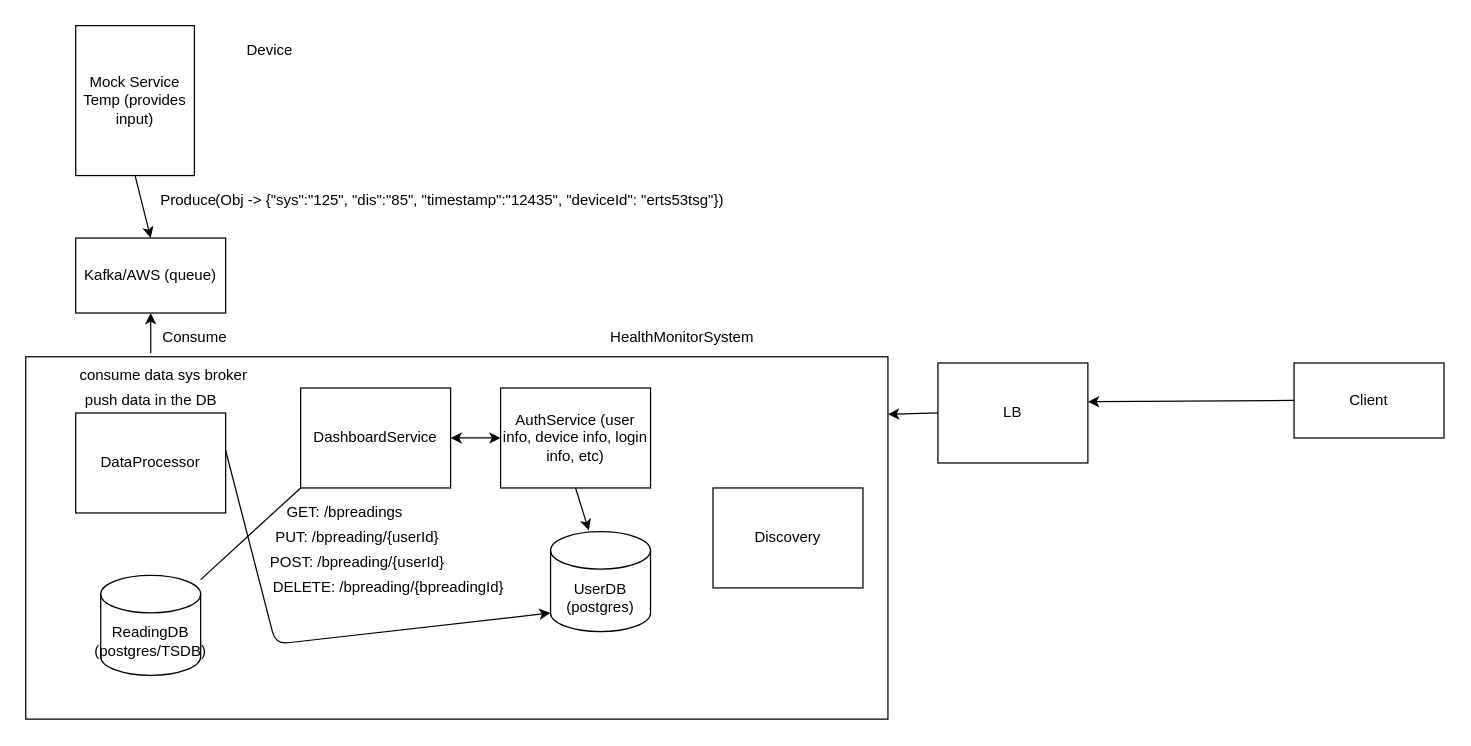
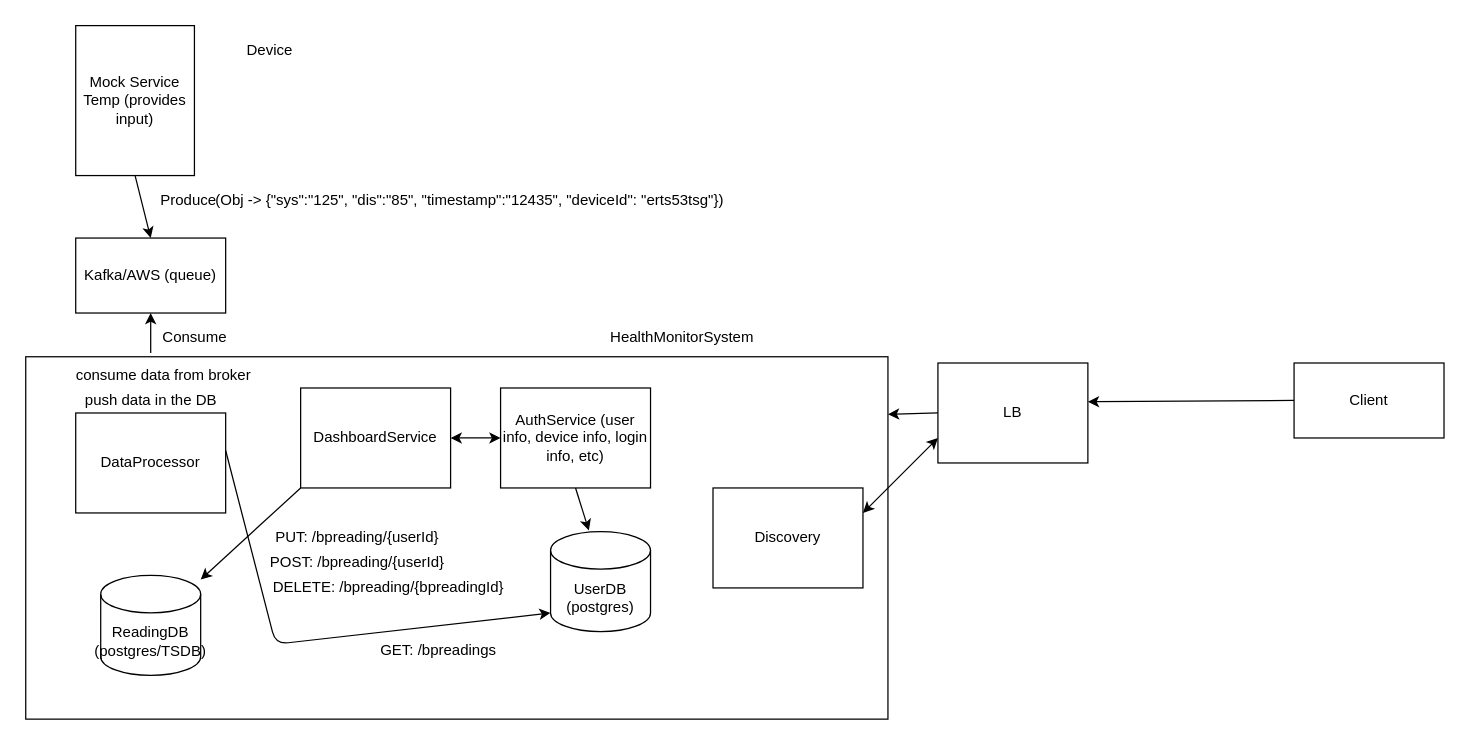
node "consume data sys broker": label "consume data sys broker" -> "consume data from broker"
edge "LB" -- "Discovery": added
node "GET: /bpreadings": moved (344, 513) -> (438, 651)
edge "DashboardService" -- "ReadingDB (postgres/TSDB)": arrowhead none -> classic
